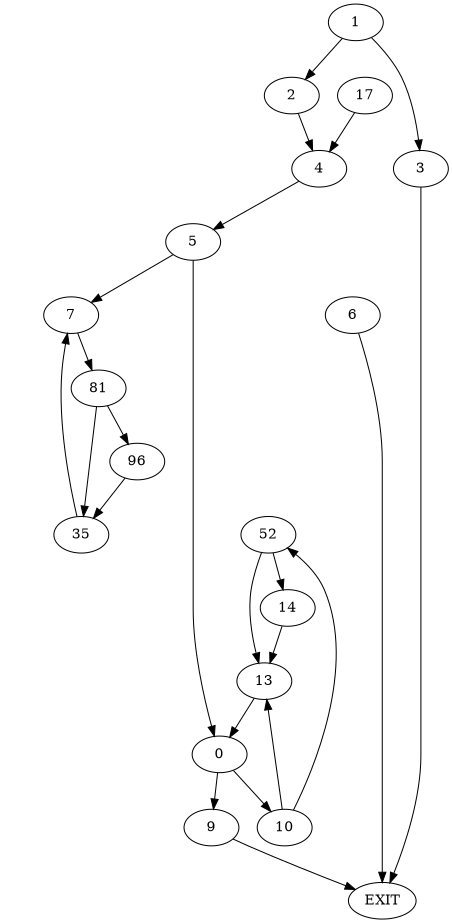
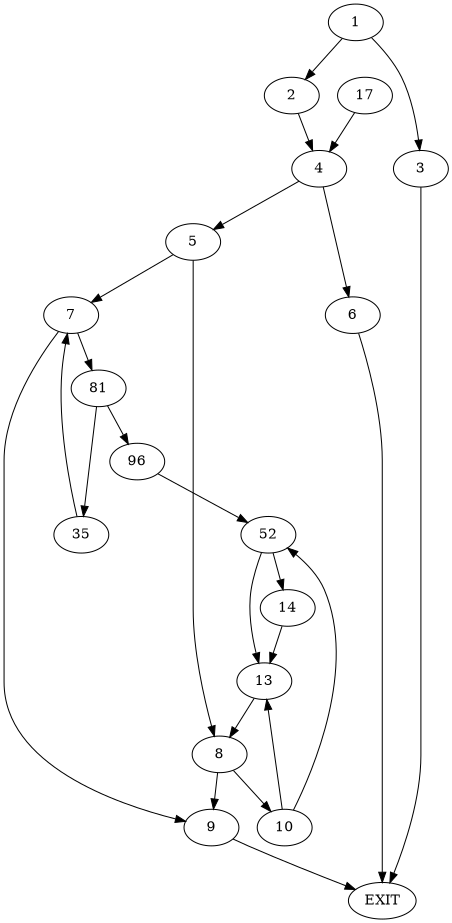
edge "4" -> "6": added
edge "96" -> "35": now "96" -> "52"
edge "7" -> "9": added
node "0": label "0" -> "8"
